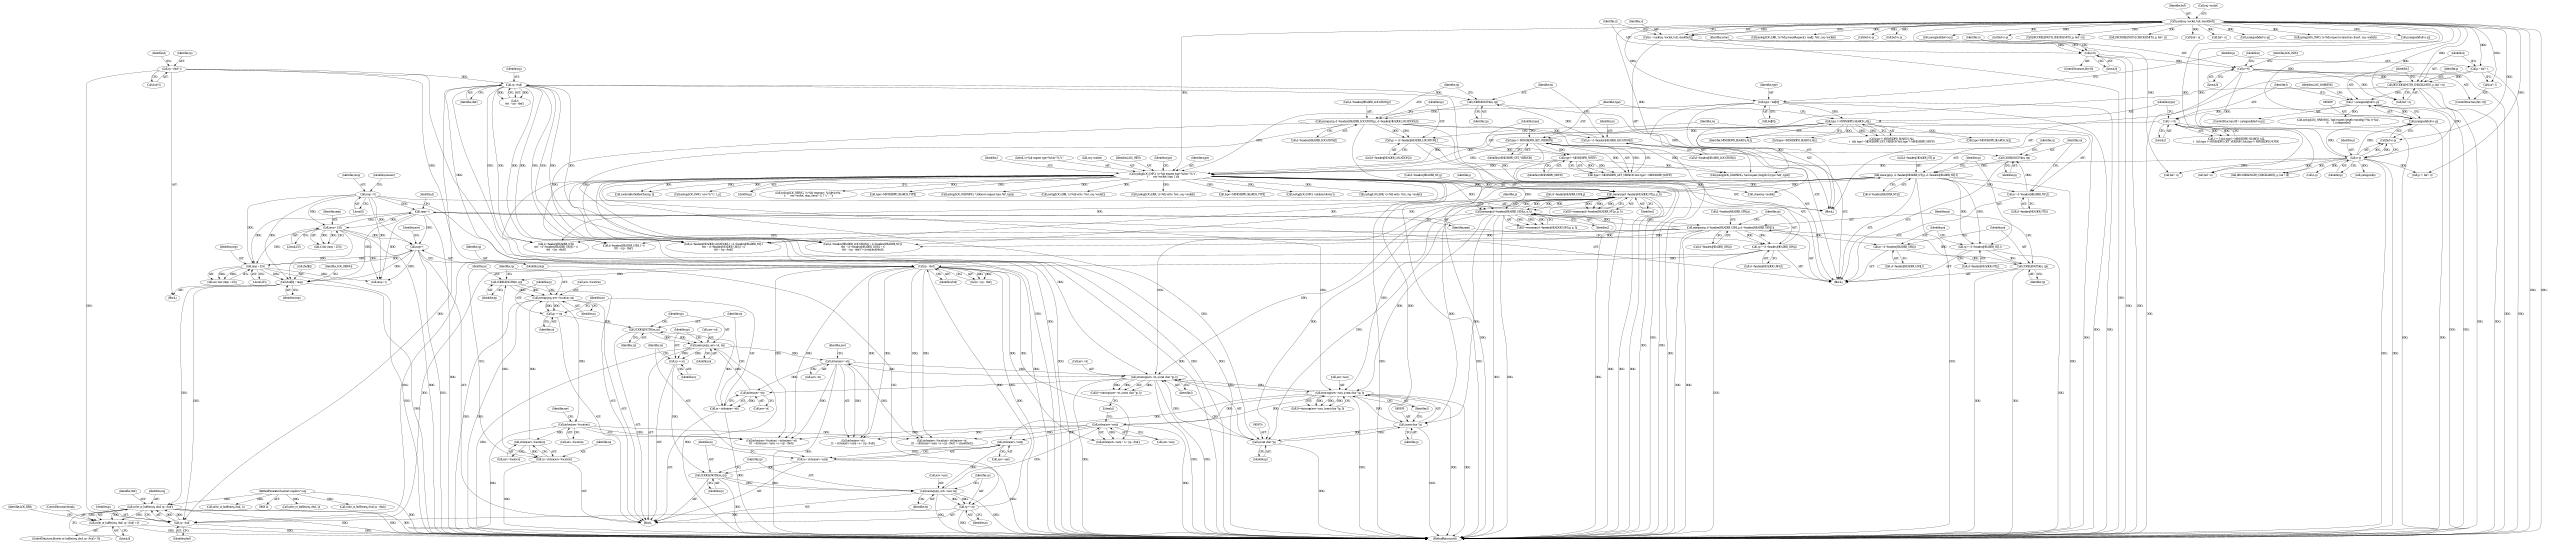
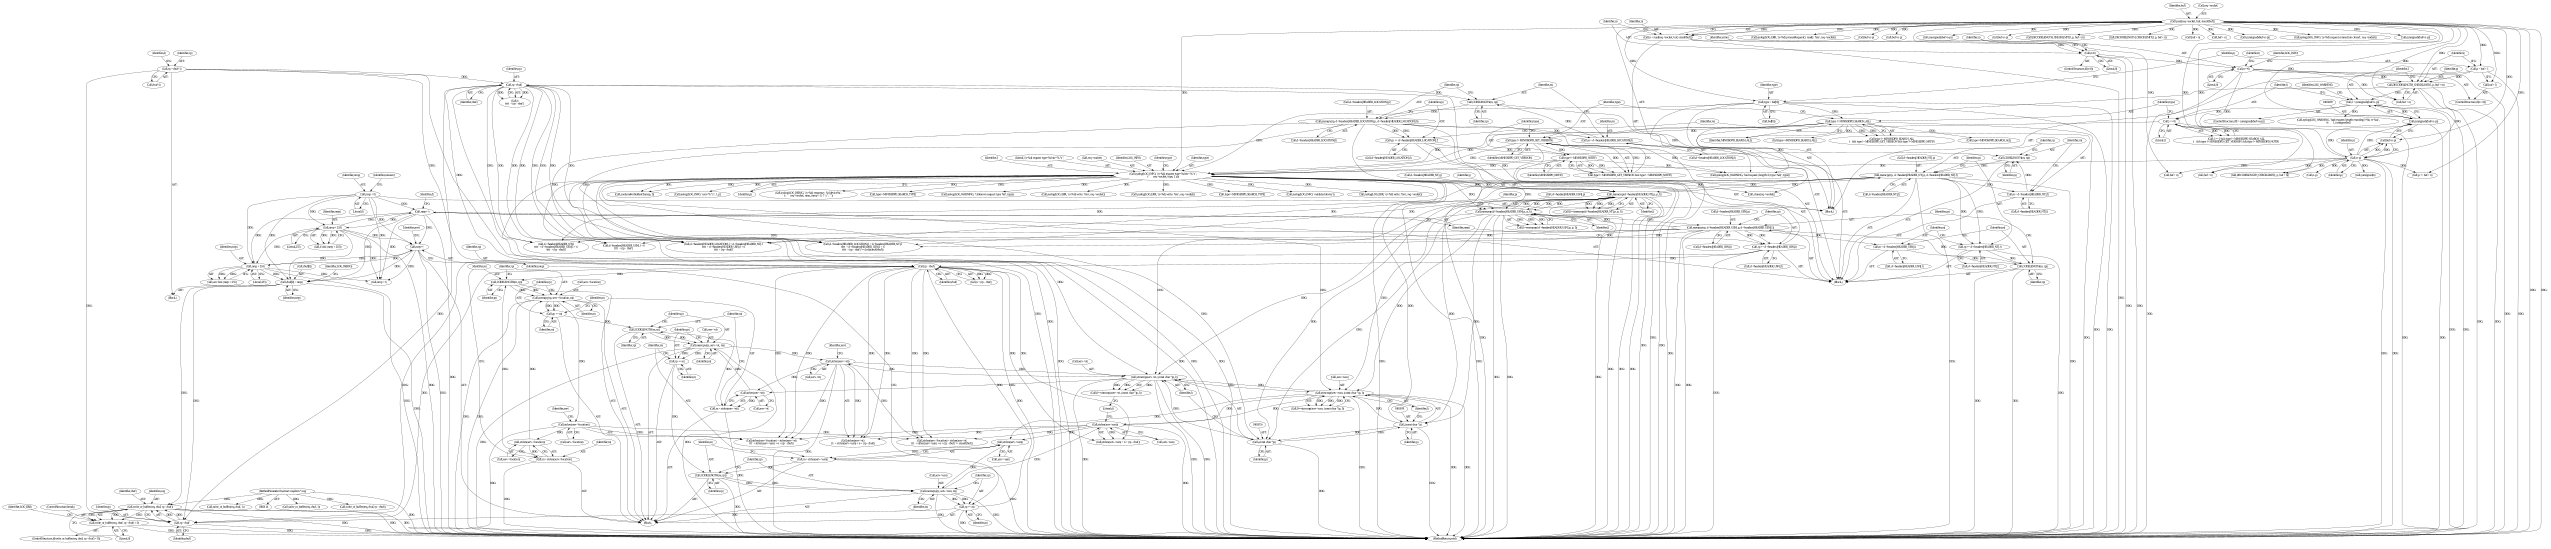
edge "(Call,read(req->socket, buf, sizeof(buf)))" -> "(Call,close(req->socket))": label "DDG: " -> "AST: "
edge "(Call,nrep = 0)" -> "(MethodReturn,void)": removed, label "DDG:"
